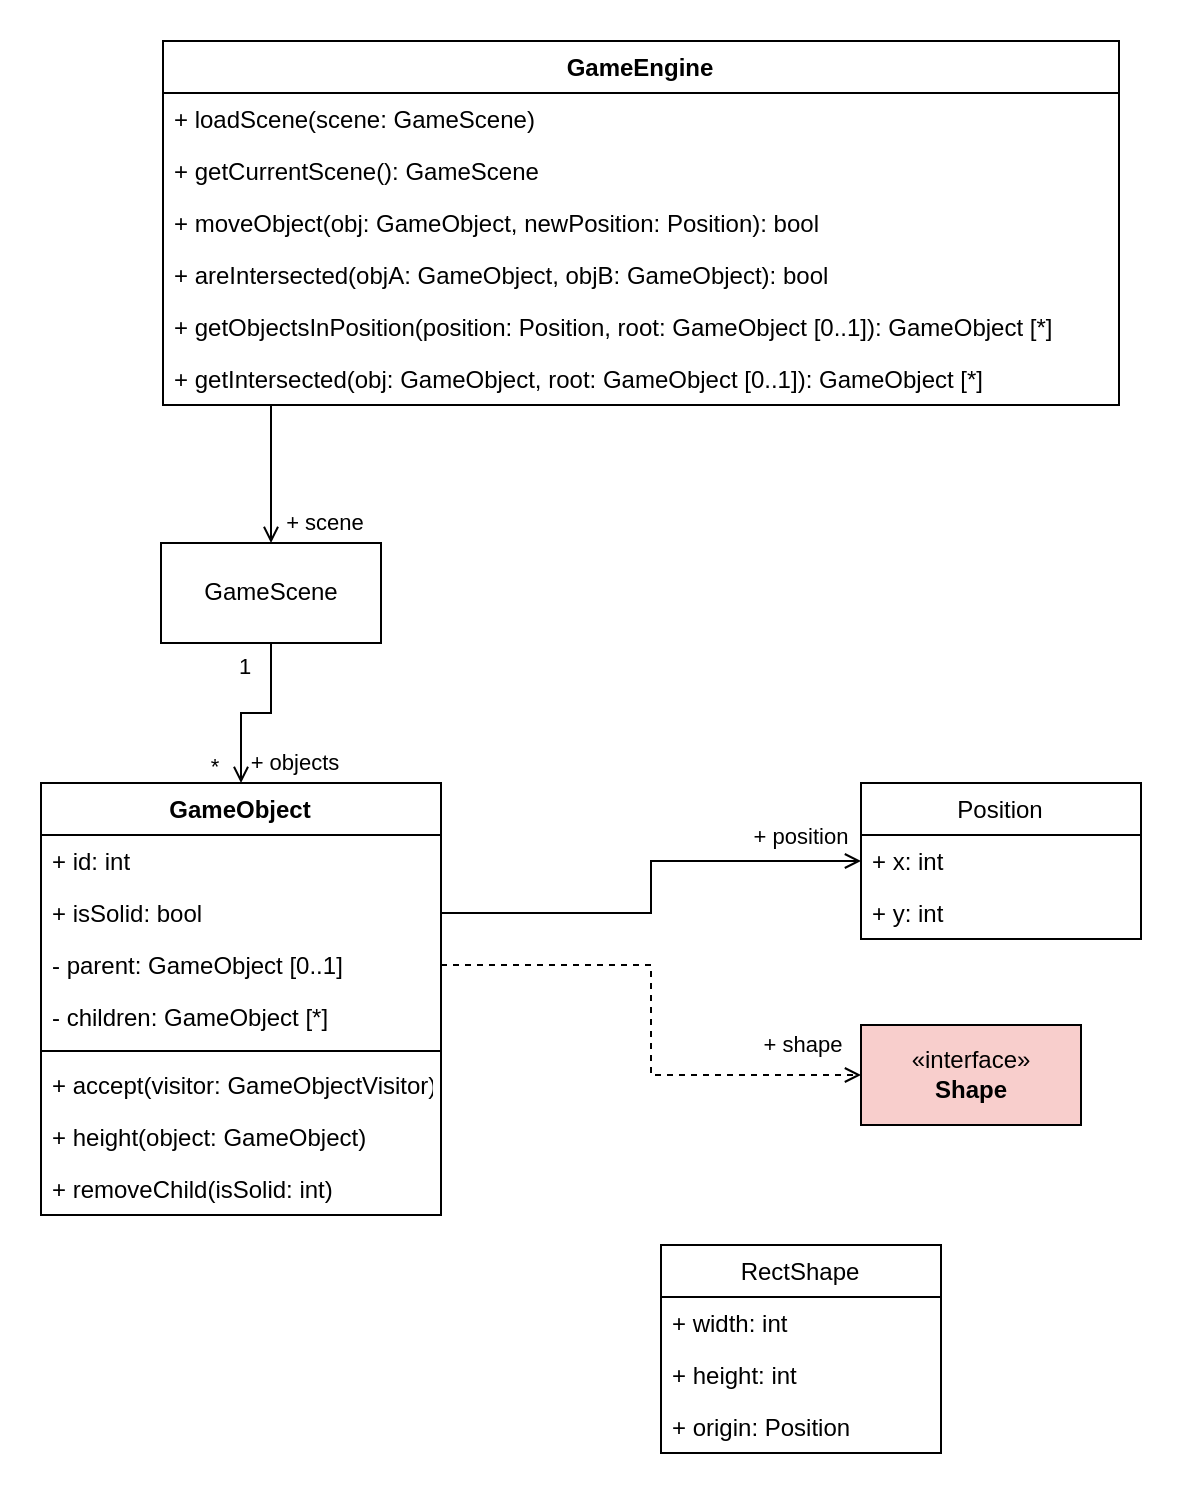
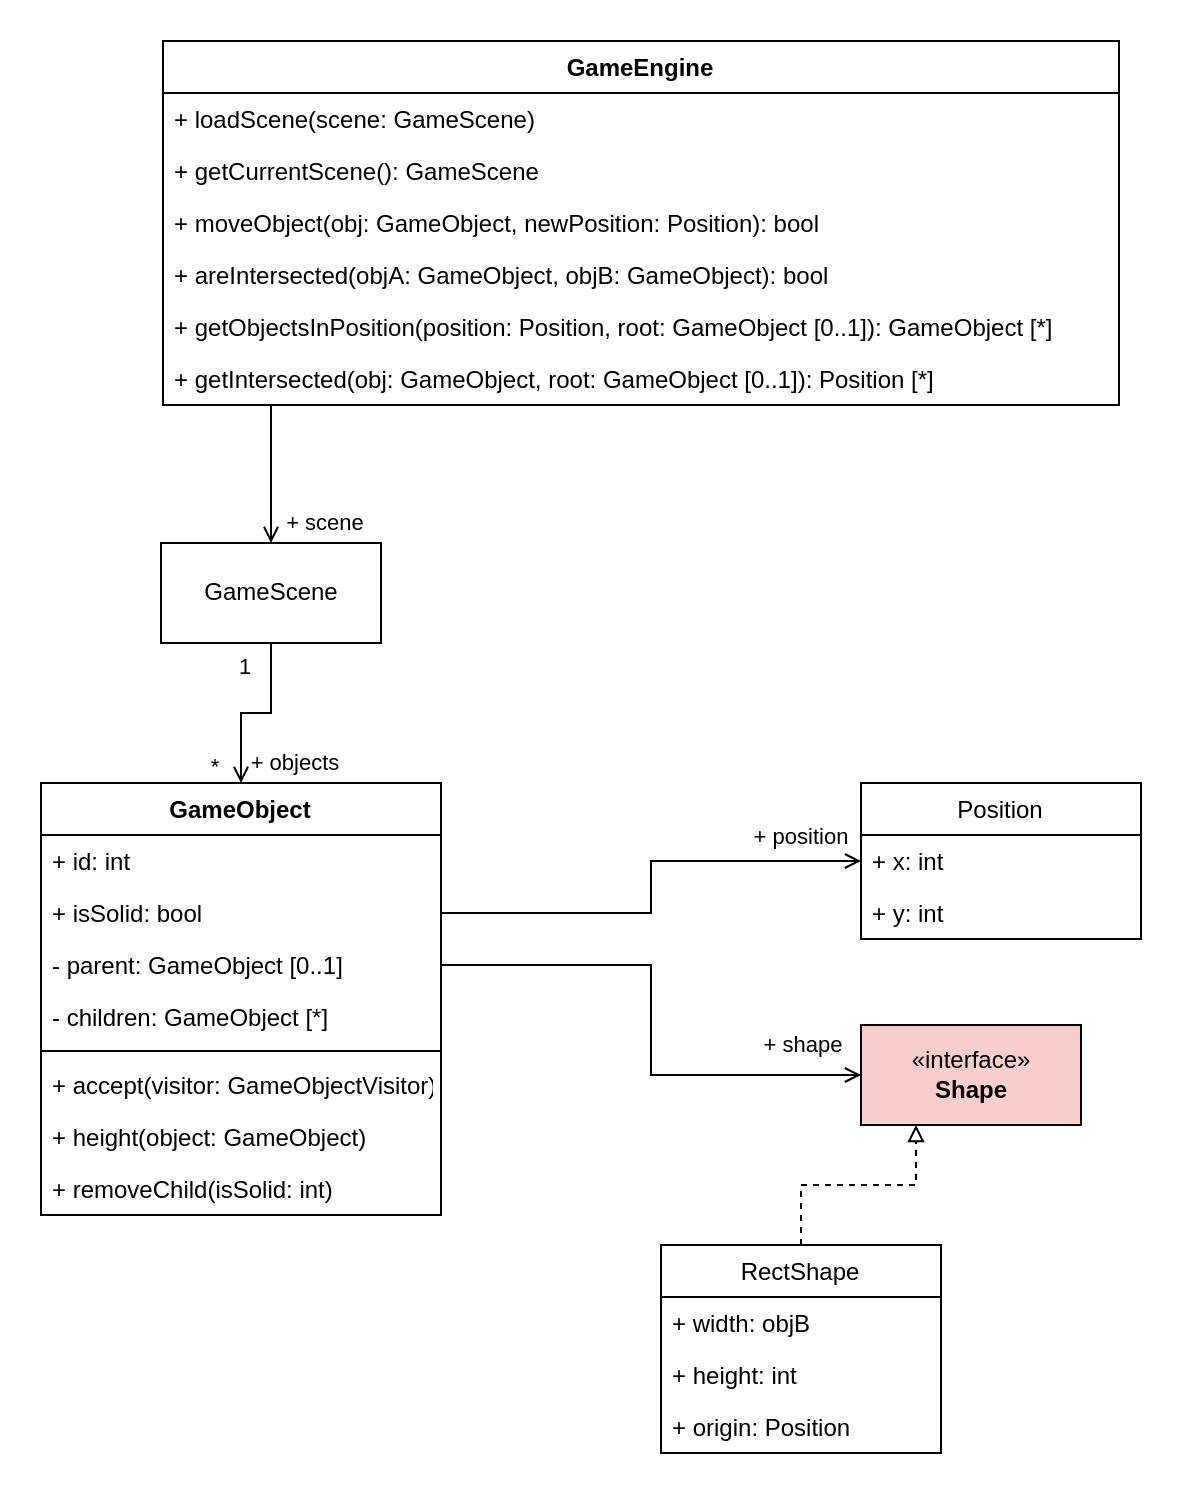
node "+ getIntersected(obj: GameObject, root: GameObject [0..1]): GameObject [*]": label "+ getIntersected(obj: GameObject, root: GameObject [0..1]): GameObject [*]" -> "+ getIntersected(obj: GameObject, root: GameObject [0..1]): Position [*]"
edge "- parent: GameObject [0..1]" -> "«interface» Shape": style dashed -> solid
edge "RectShape" -> "«interface» Shape": added
node "+ width: int": label "+ width: int" -> "+ width: objB"
